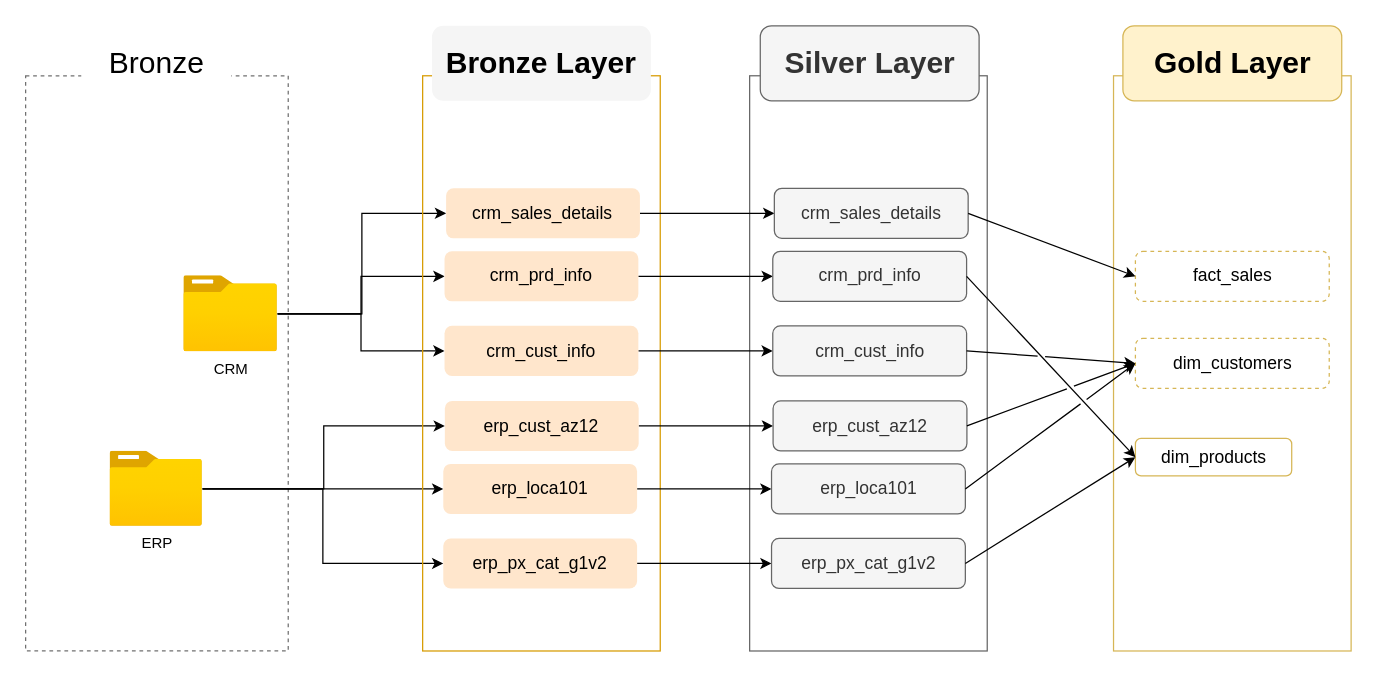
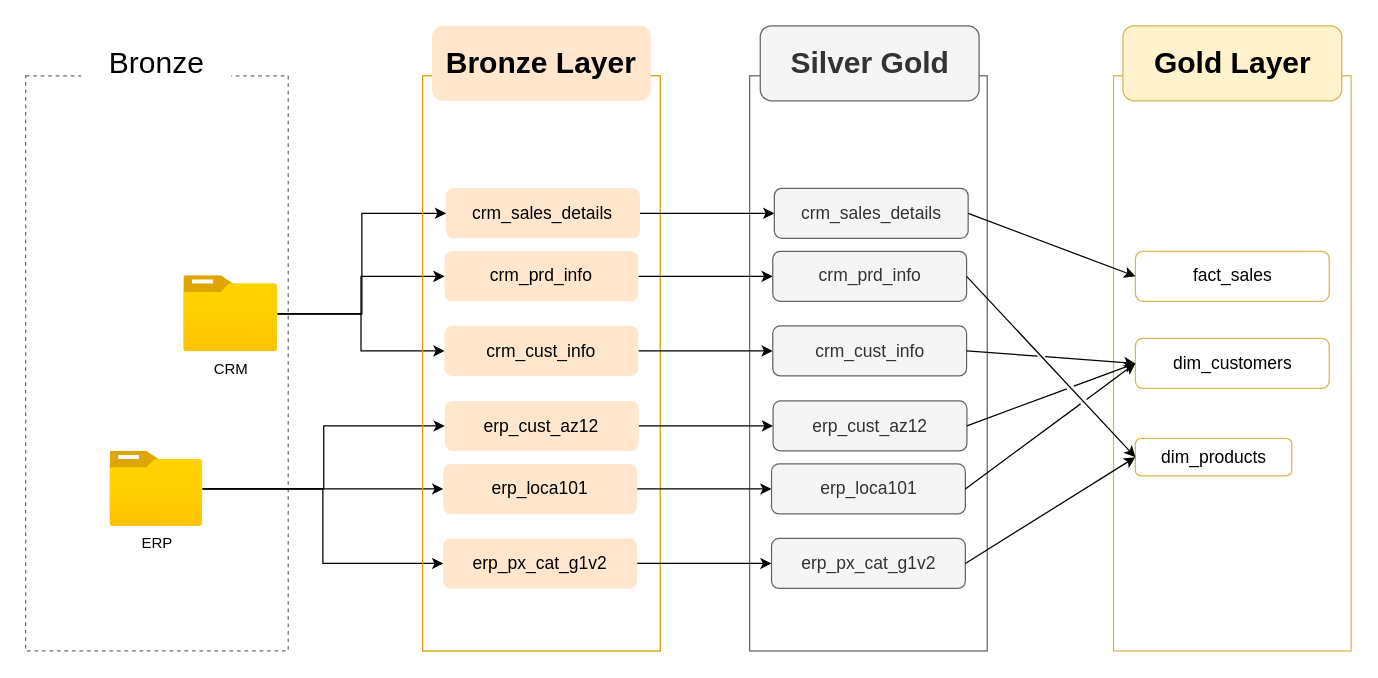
node "Bronze Layer": fillcolor #f5f5f5 -> #ffe6cc
node "Silver Layer": label "Silver Layer" -> "Silver Gold"
node "fact_sales": style dashed -> solid
node "dim_customers": style dashed -> solid
